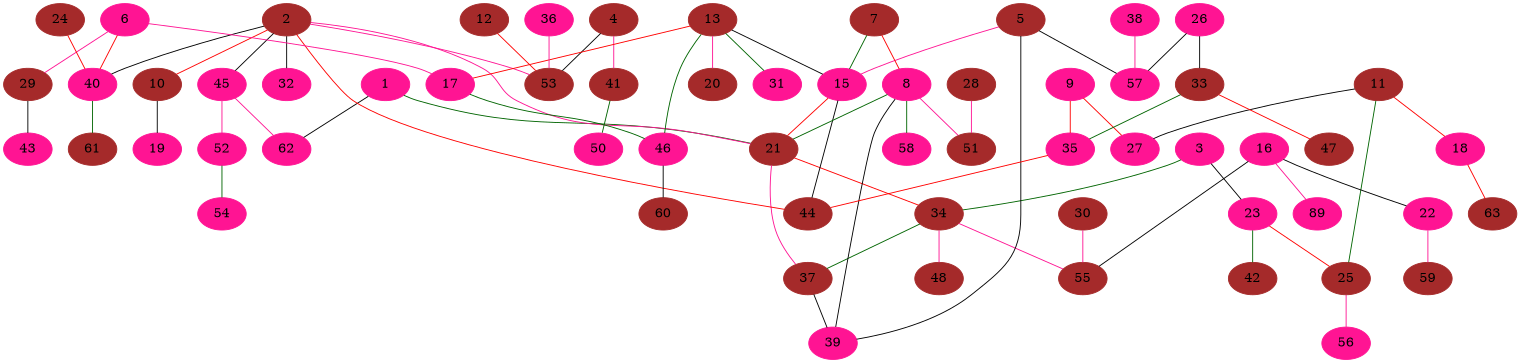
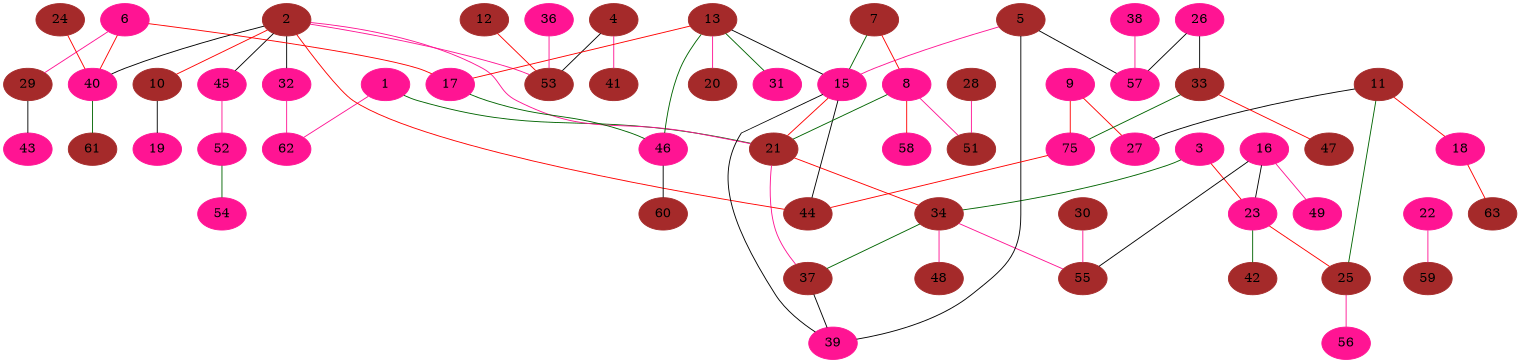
edge "6" -- "17": color deeppink -> red
edge "45" -- "62": now "32" -- "62"
edge "1" -- "62": color black -> deeppink
edge "8" -- "58": color darkgreen -> red
node "50": removed
node "35": label "35" -> "75"
edge "3" -- "23": color black -> red
edge "16" -- "22": now "16" -- "23"
edge "8" -- "39": now "15" -- "39"
node "89": label "89" -> "49"
